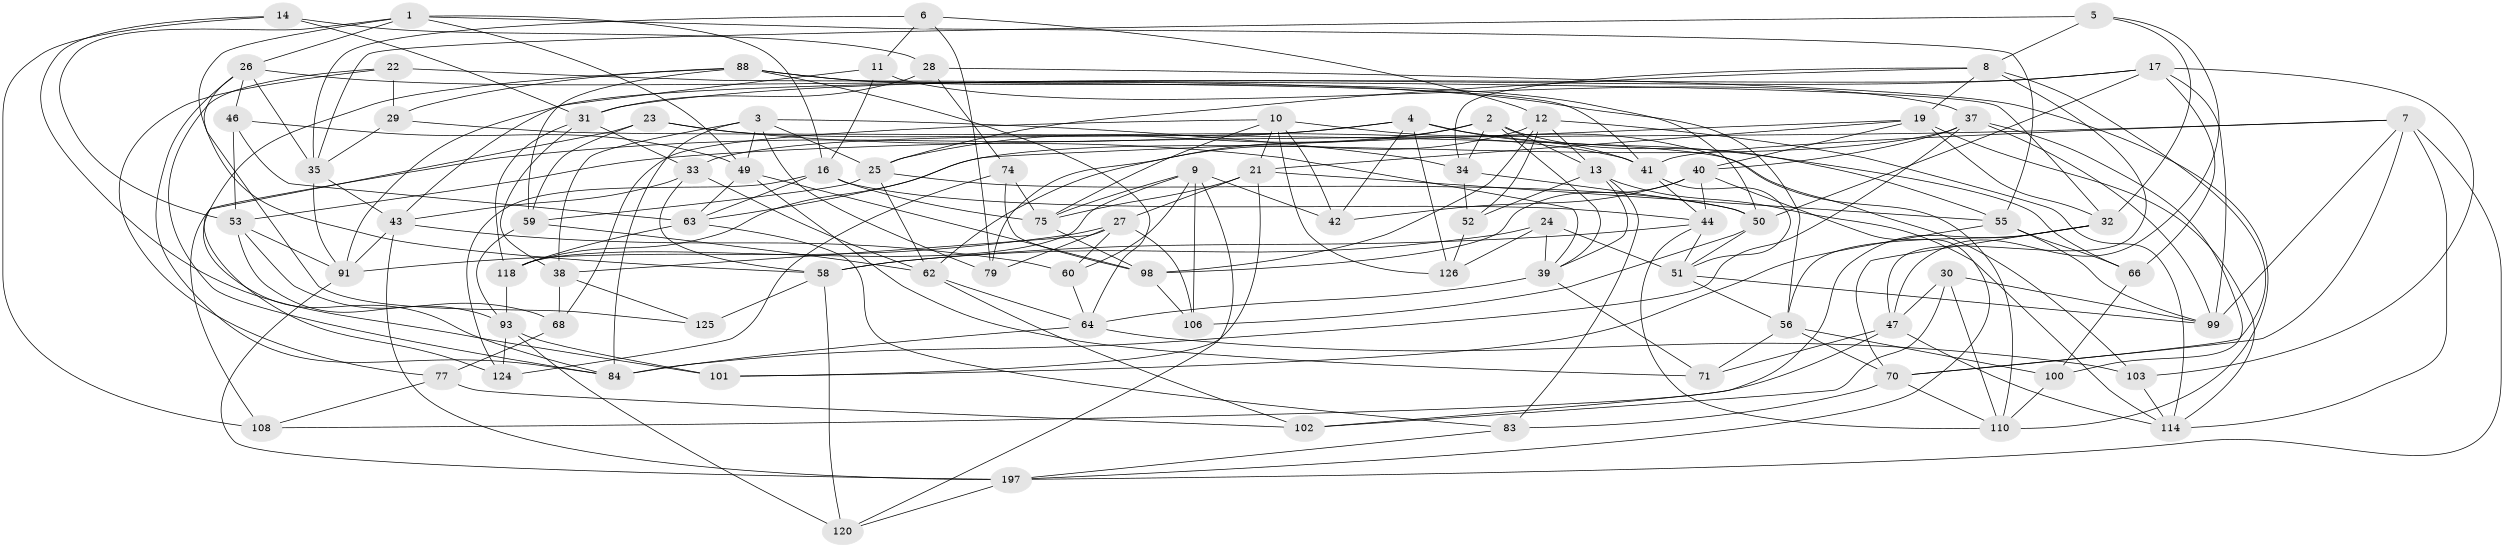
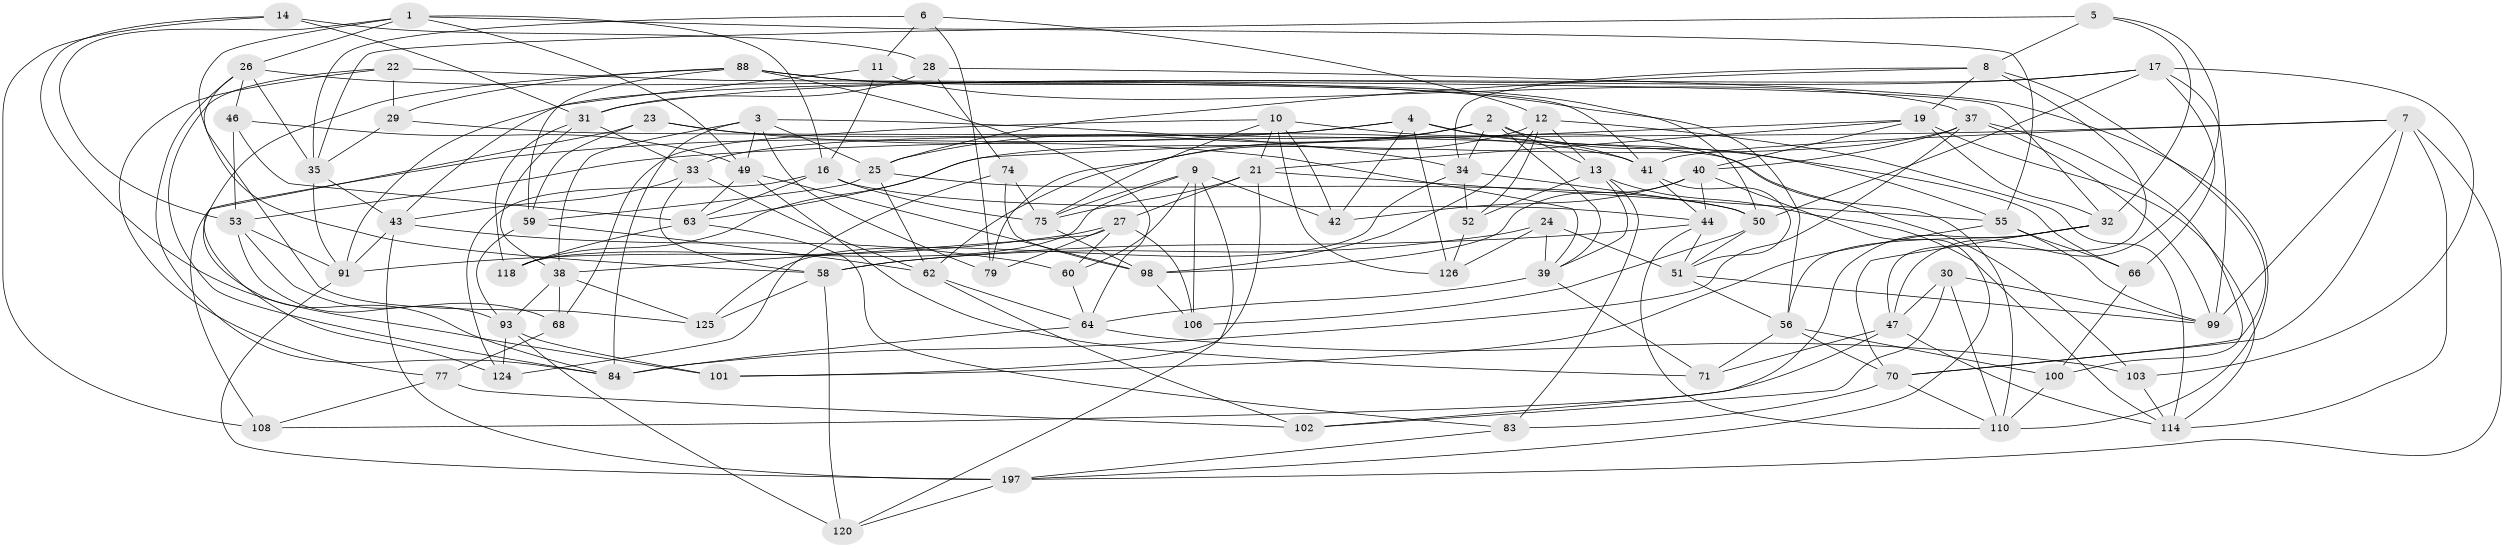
edge "34" -- "125": added
edge "118" -- "93": now "38" -- "93"
